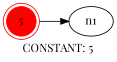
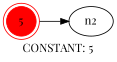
node "n1": label "n1" -> "n2"
